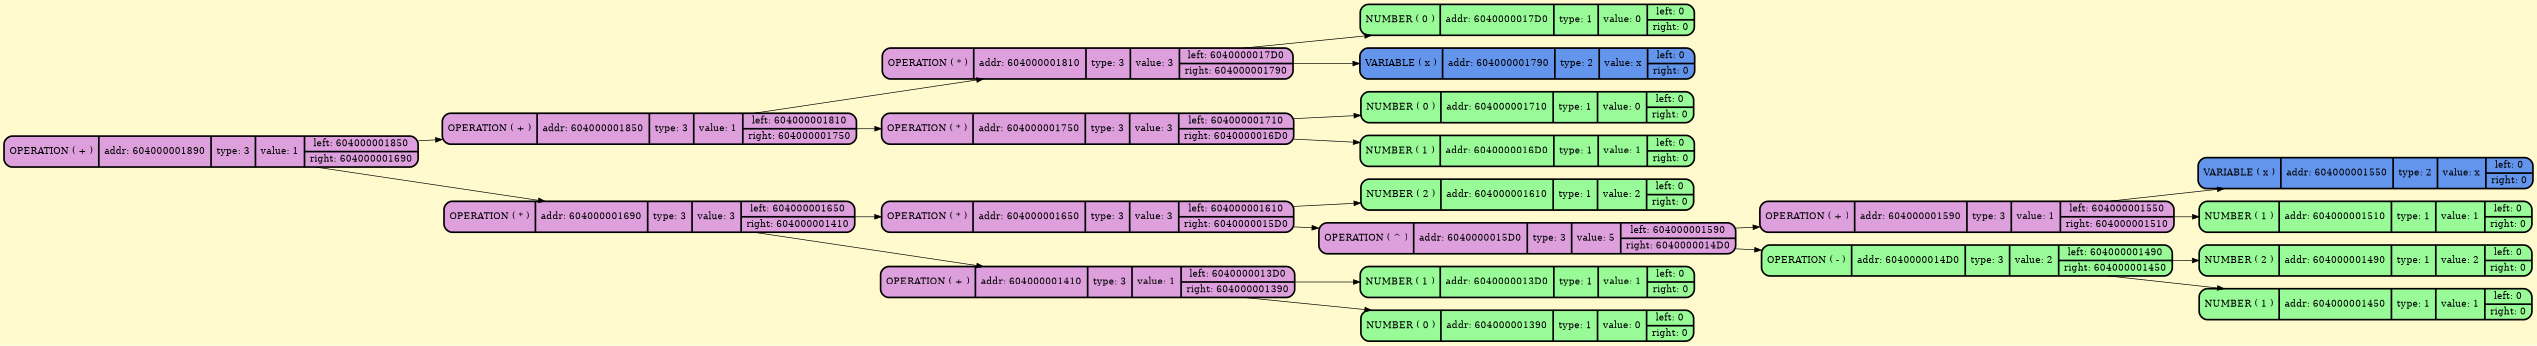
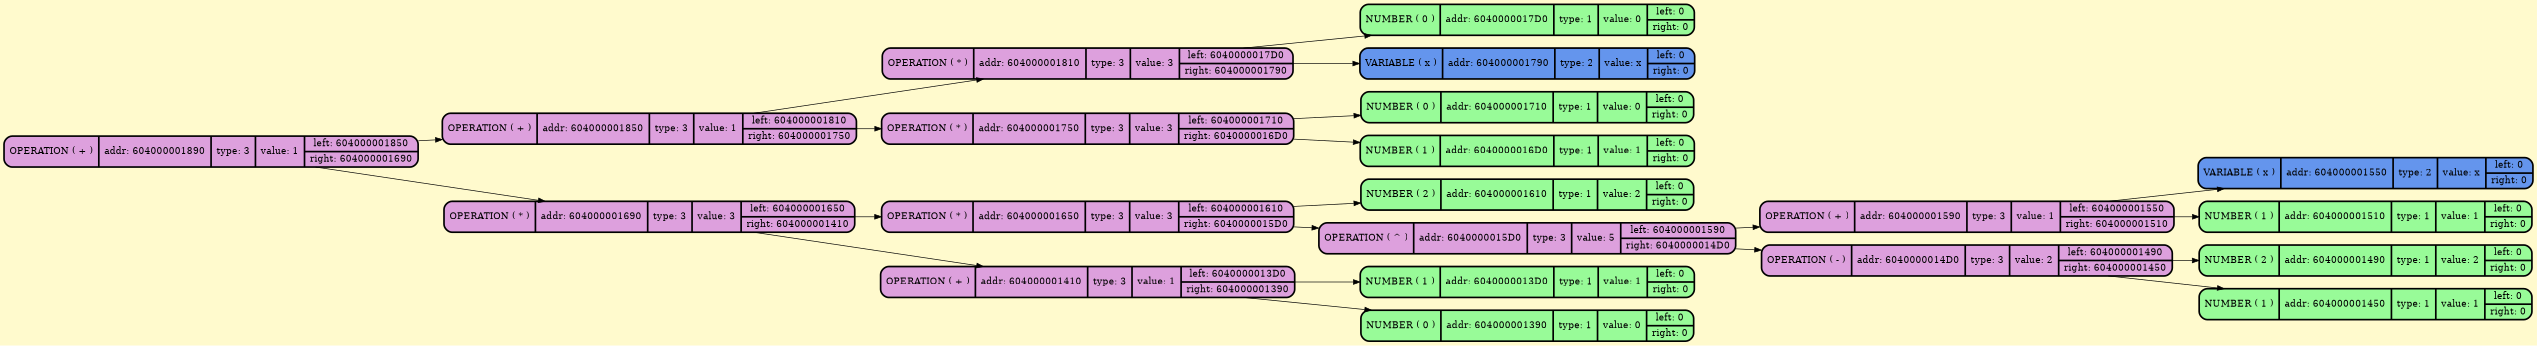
node "OPERATION ( - )": fillcolor palegreen -> plum
